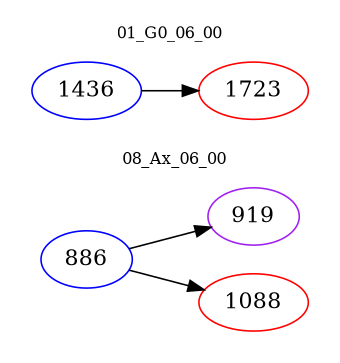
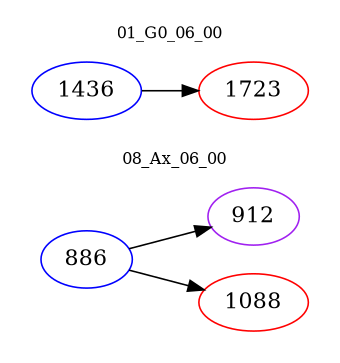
node "919": label "919" -> "912"
